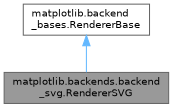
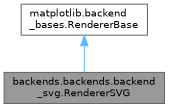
node "matplotlib.backends.backend _svg.RendererSVG": label "matplotlib.backends.backend _svg.RendererSVG" -> "backends.backends.backend _svg.RendererSVG"
